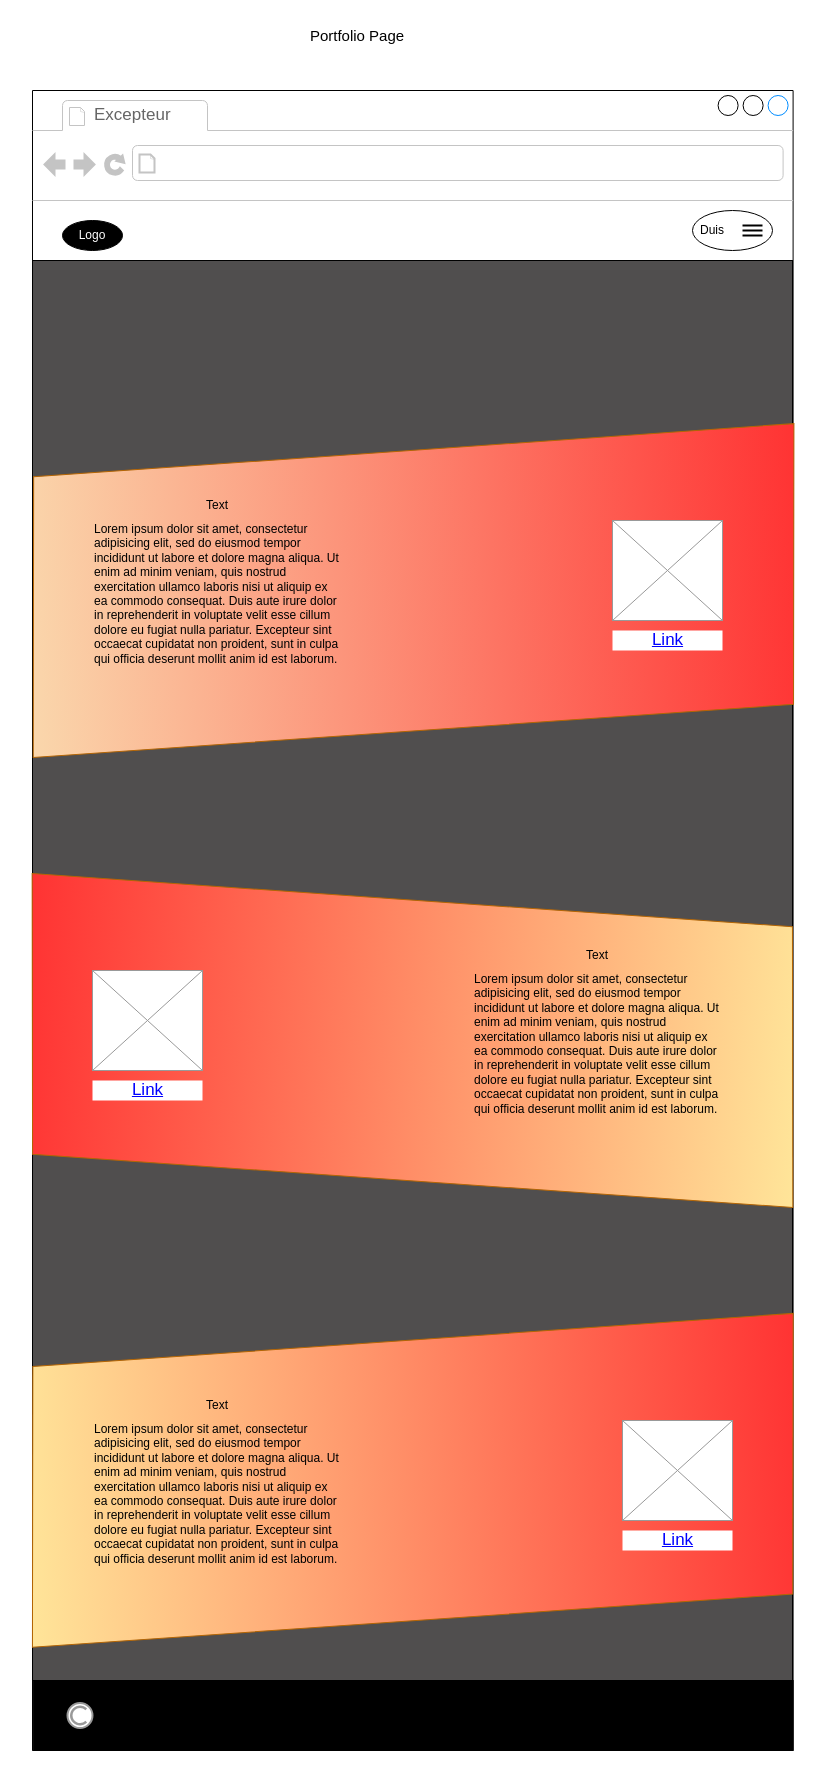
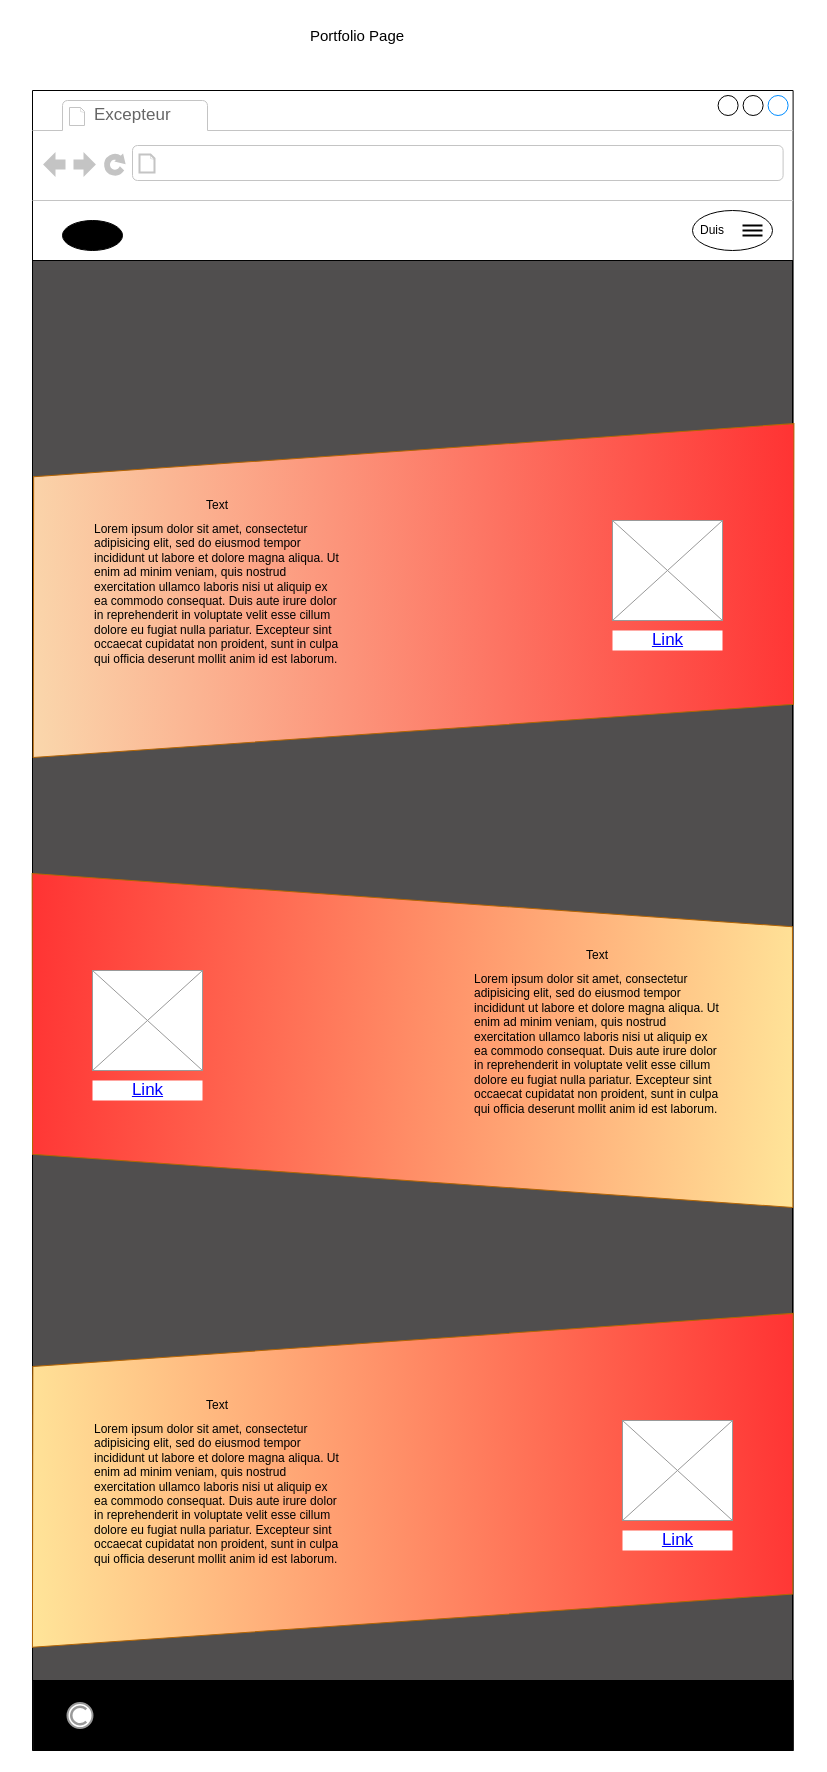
node "Logo": removed
